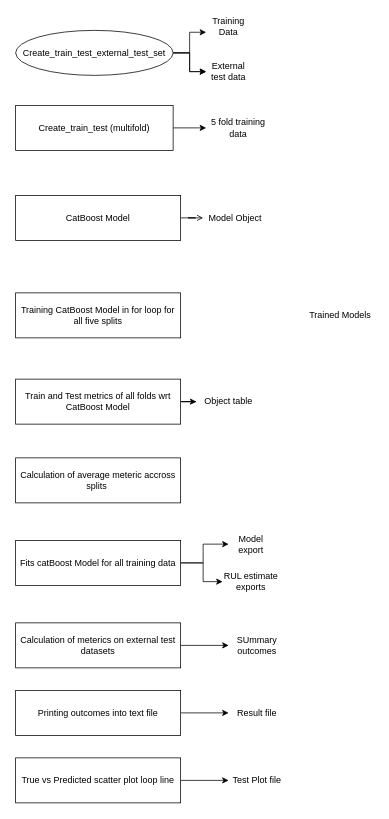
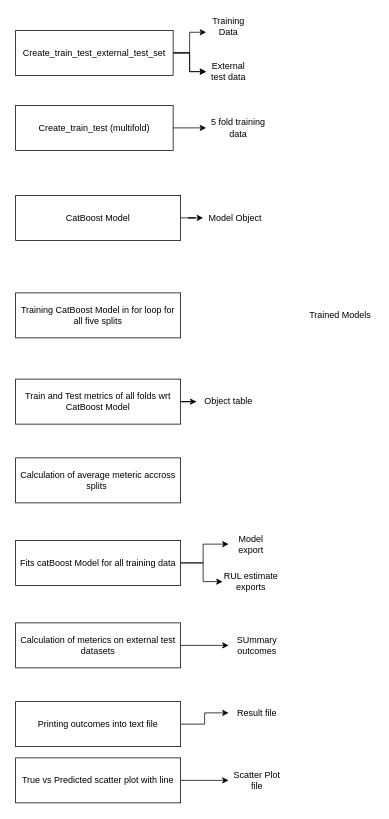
node "Create_train_test_external_test_set": shape ellipse -> rectangle
edge "CatBoost Model" -> "Model Object": arrowhead open -> classic
node "Printing outcomes into text file": moved (98, 713) -> (98, 724)
node "True vs Predicted scatter plot loop line": label "True vs Predicted scatter plot loop line" -> "True vs Predicted scatter plot with line"
node "Test Plot file": label "Test Plot file" -> "Scatter Plot file"
